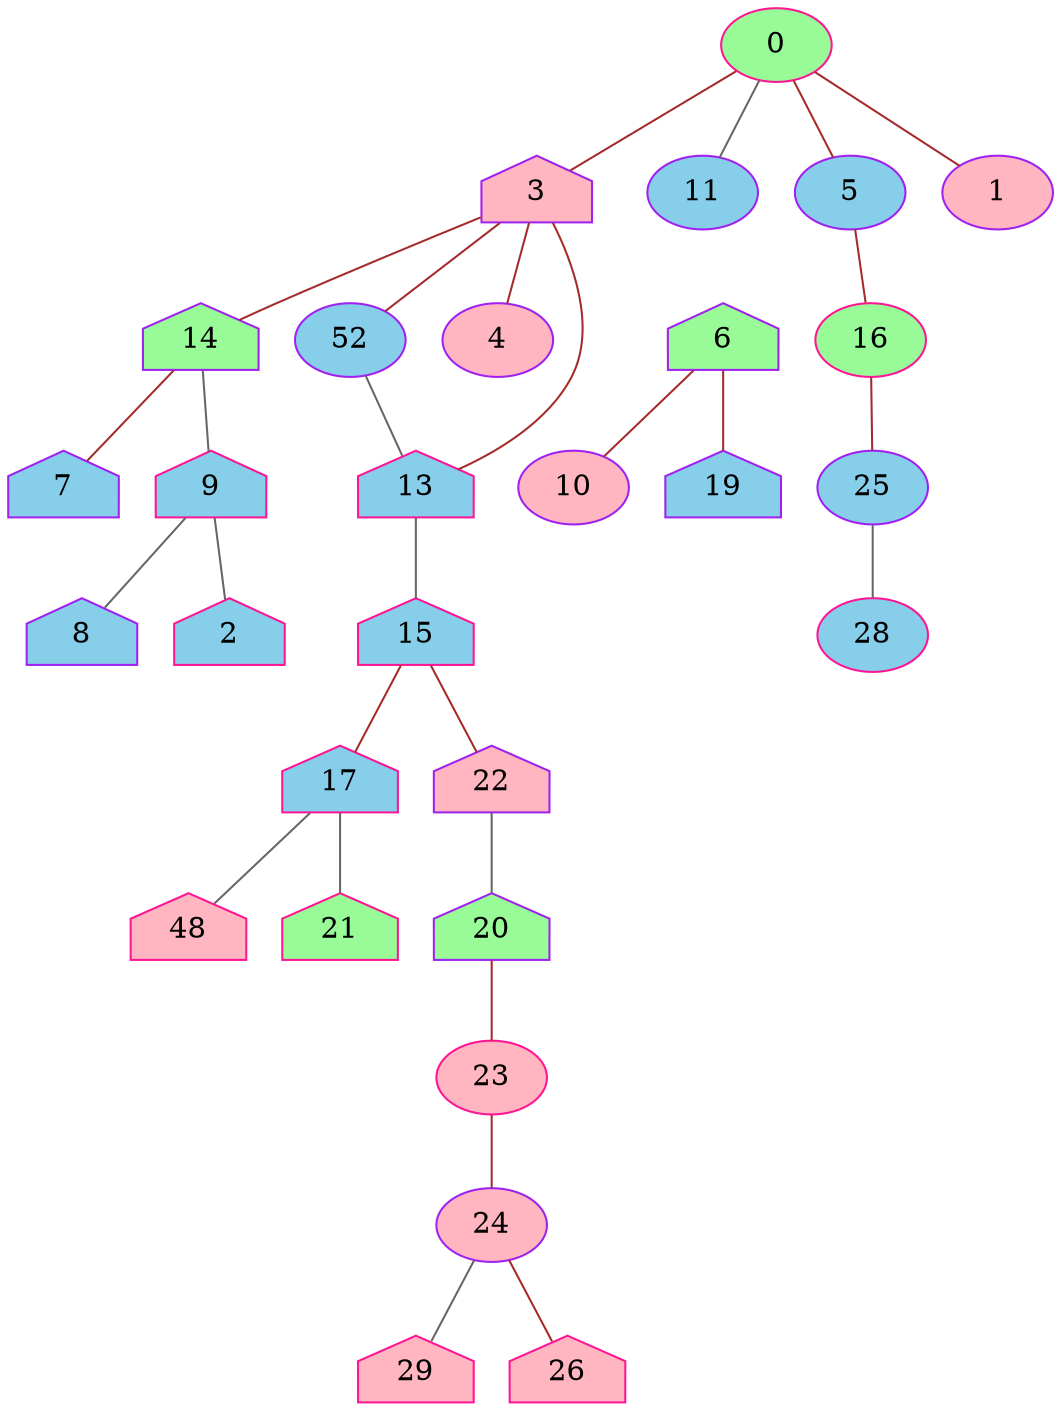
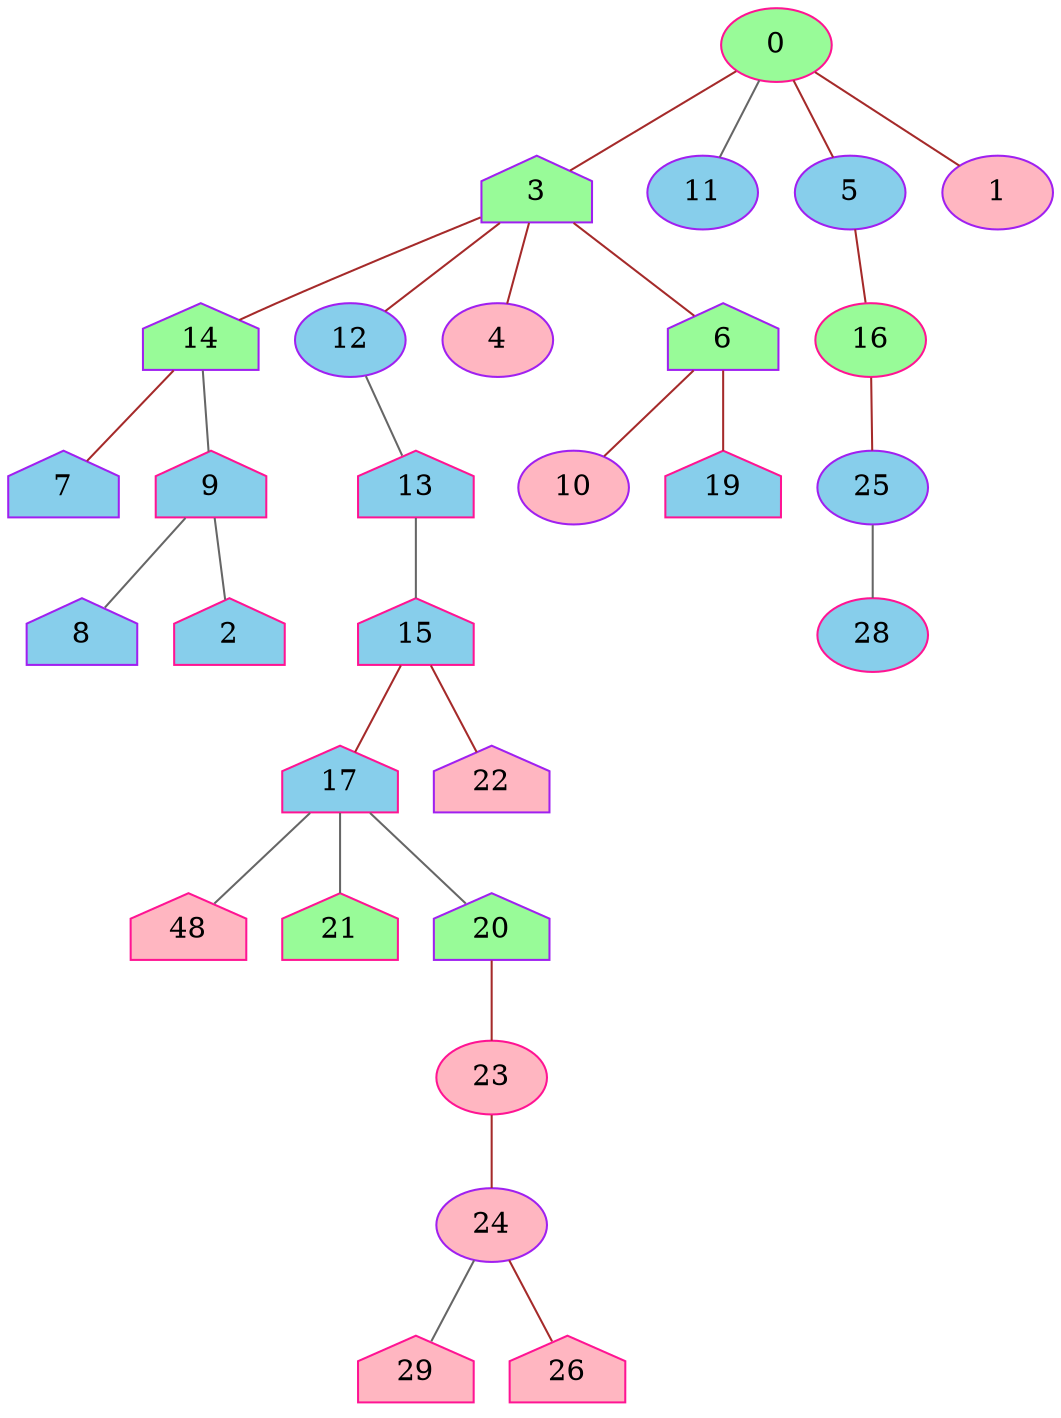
node "3": fillcolor lightpink -> palegreen
node "52": label "52" -> "12"
edge "3" -- "13": now "3" -- "6"
node "19": color purple -> deeppink
edge "22" -- "20": now "17" -- "20"
